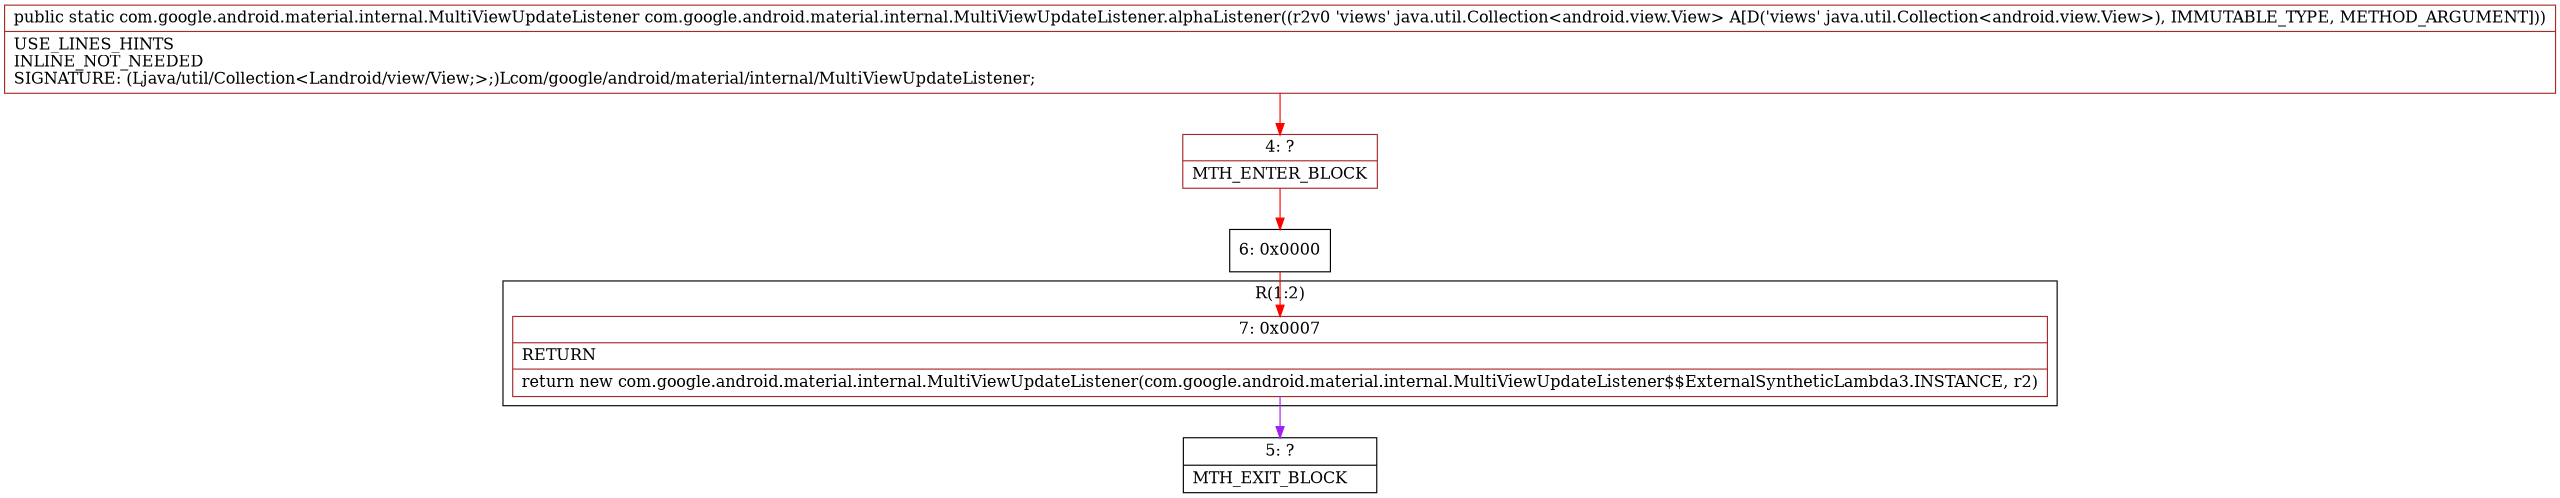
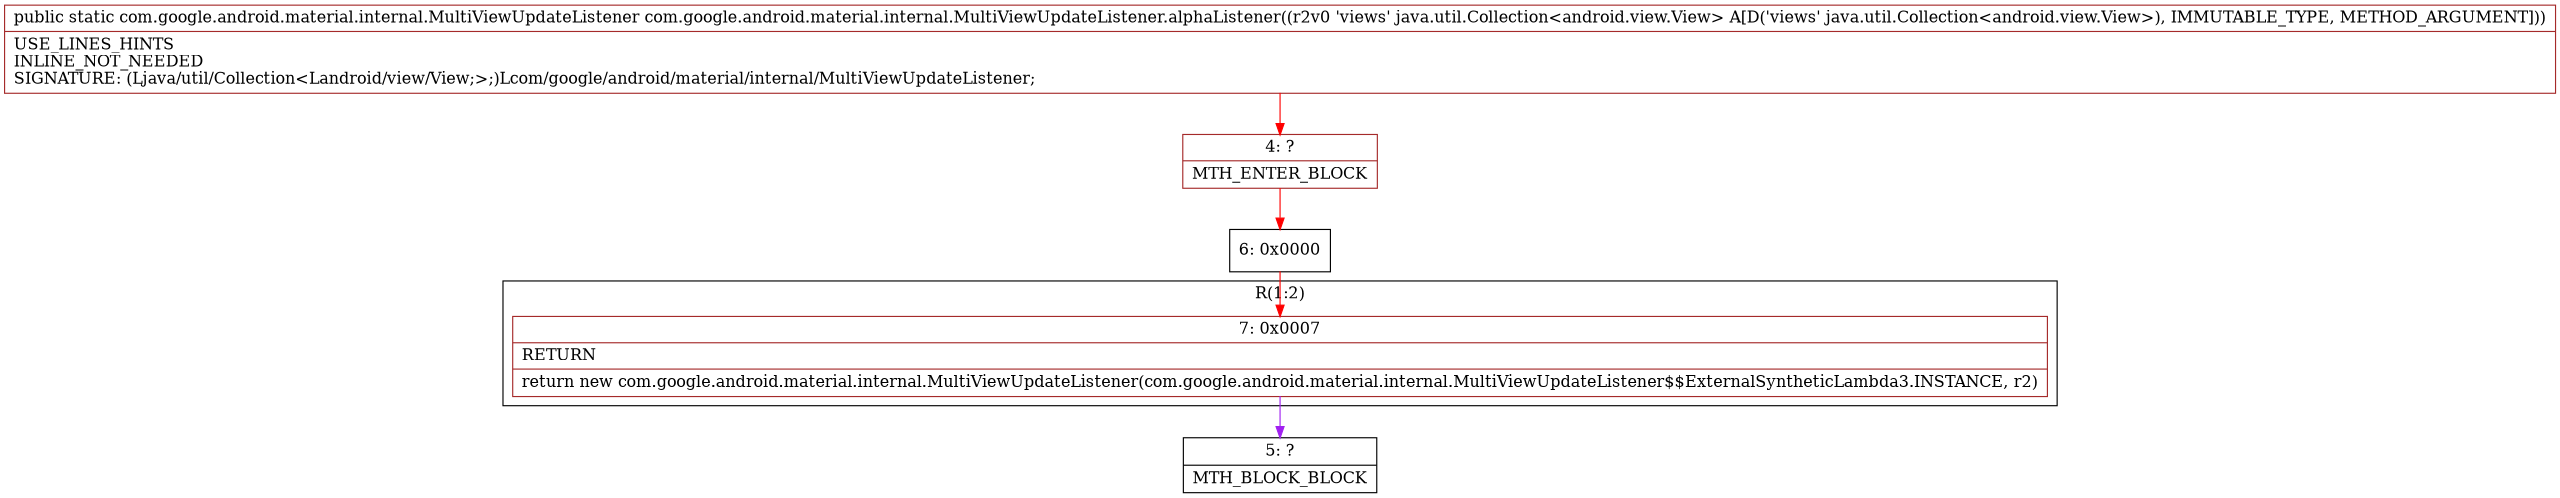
node "5: ?": text "MTH_EXIT_BLOCK" -> "MTH_BLOCK_BLOCK"
